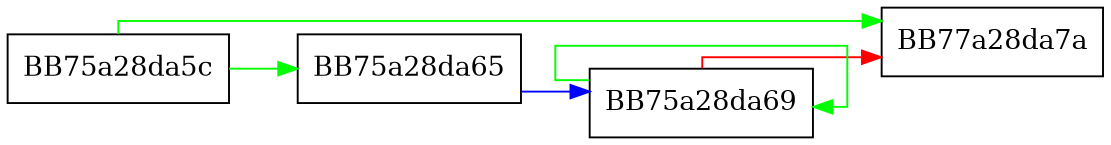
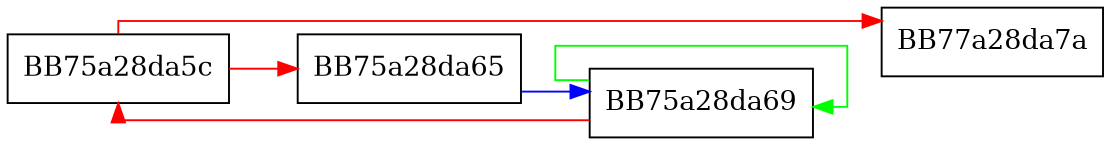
edge "BB75a28da5c" -> "BB77a28da7a": color green -> red
edge "BB75a28da69" -> "BB77a28da7a": now "BB75a28da69" -> "BB75a28da5c"
edge "BB75a28da5c" -> "BB75a28da65": color green -> red
